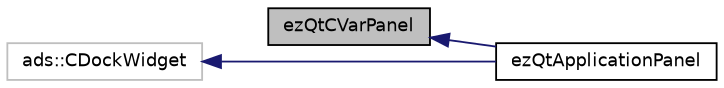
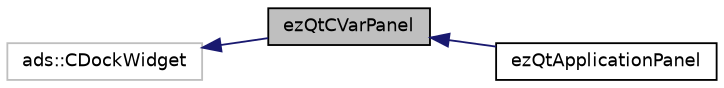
edge "ezQtApplicationPanel" -> "ads::CDockWidget": now "ezQtCVarPanel" -> "ads::CDockWidget"
